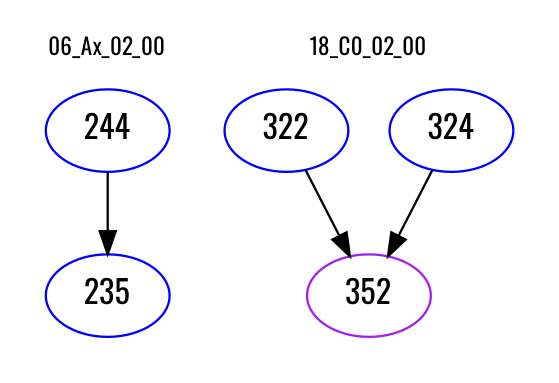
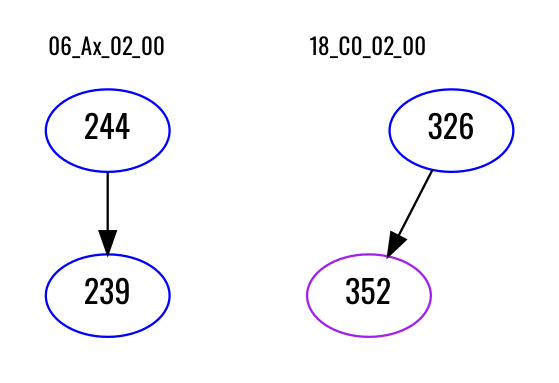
node "322": removed
node "324": label "324" -> "326"
node "235": label "235" -> "239"
